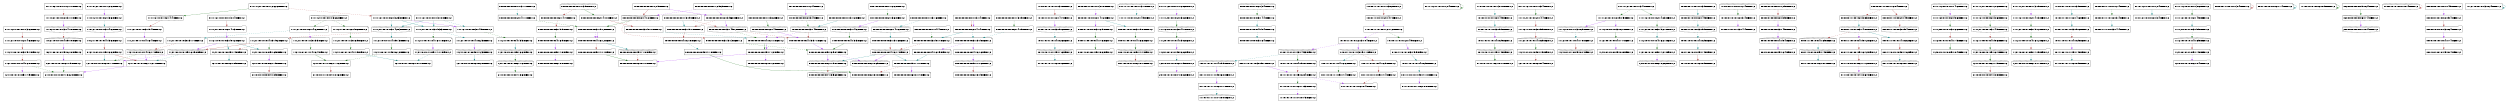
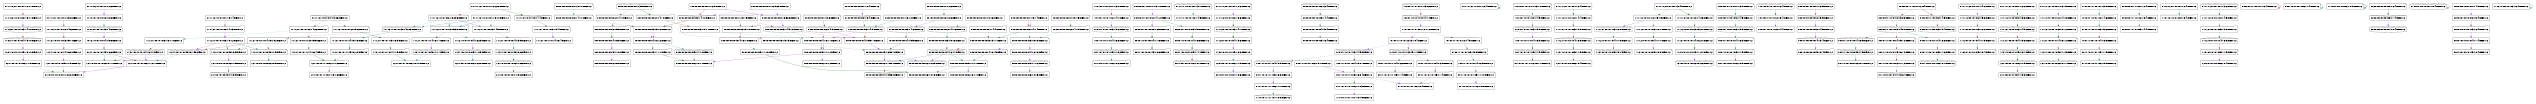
edge "112110010101_4-16:8-LEN:12" -> "211001010100_7-18:220-LEN:12": now "121100101010_5-17:9-LEN:12" -> "211001010100_7-18:220-LEN:12"
